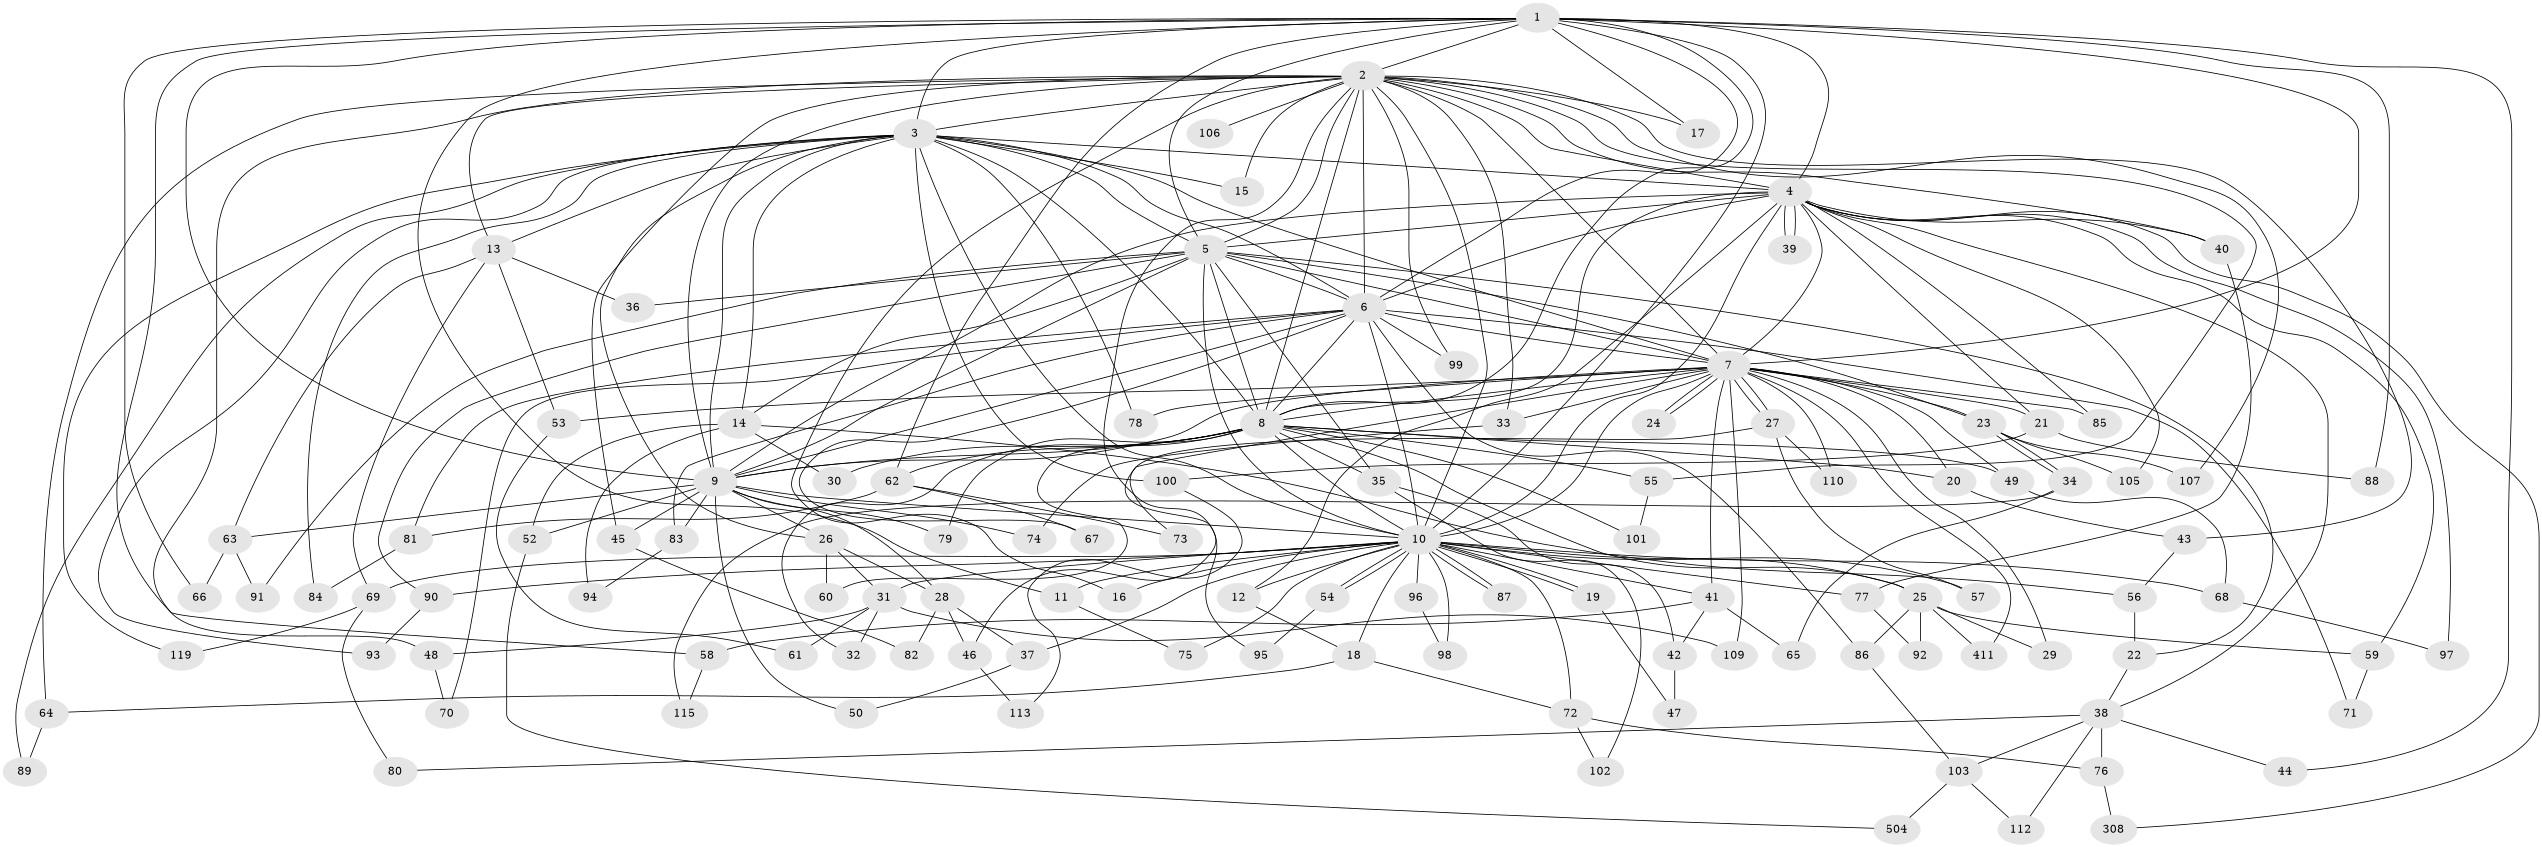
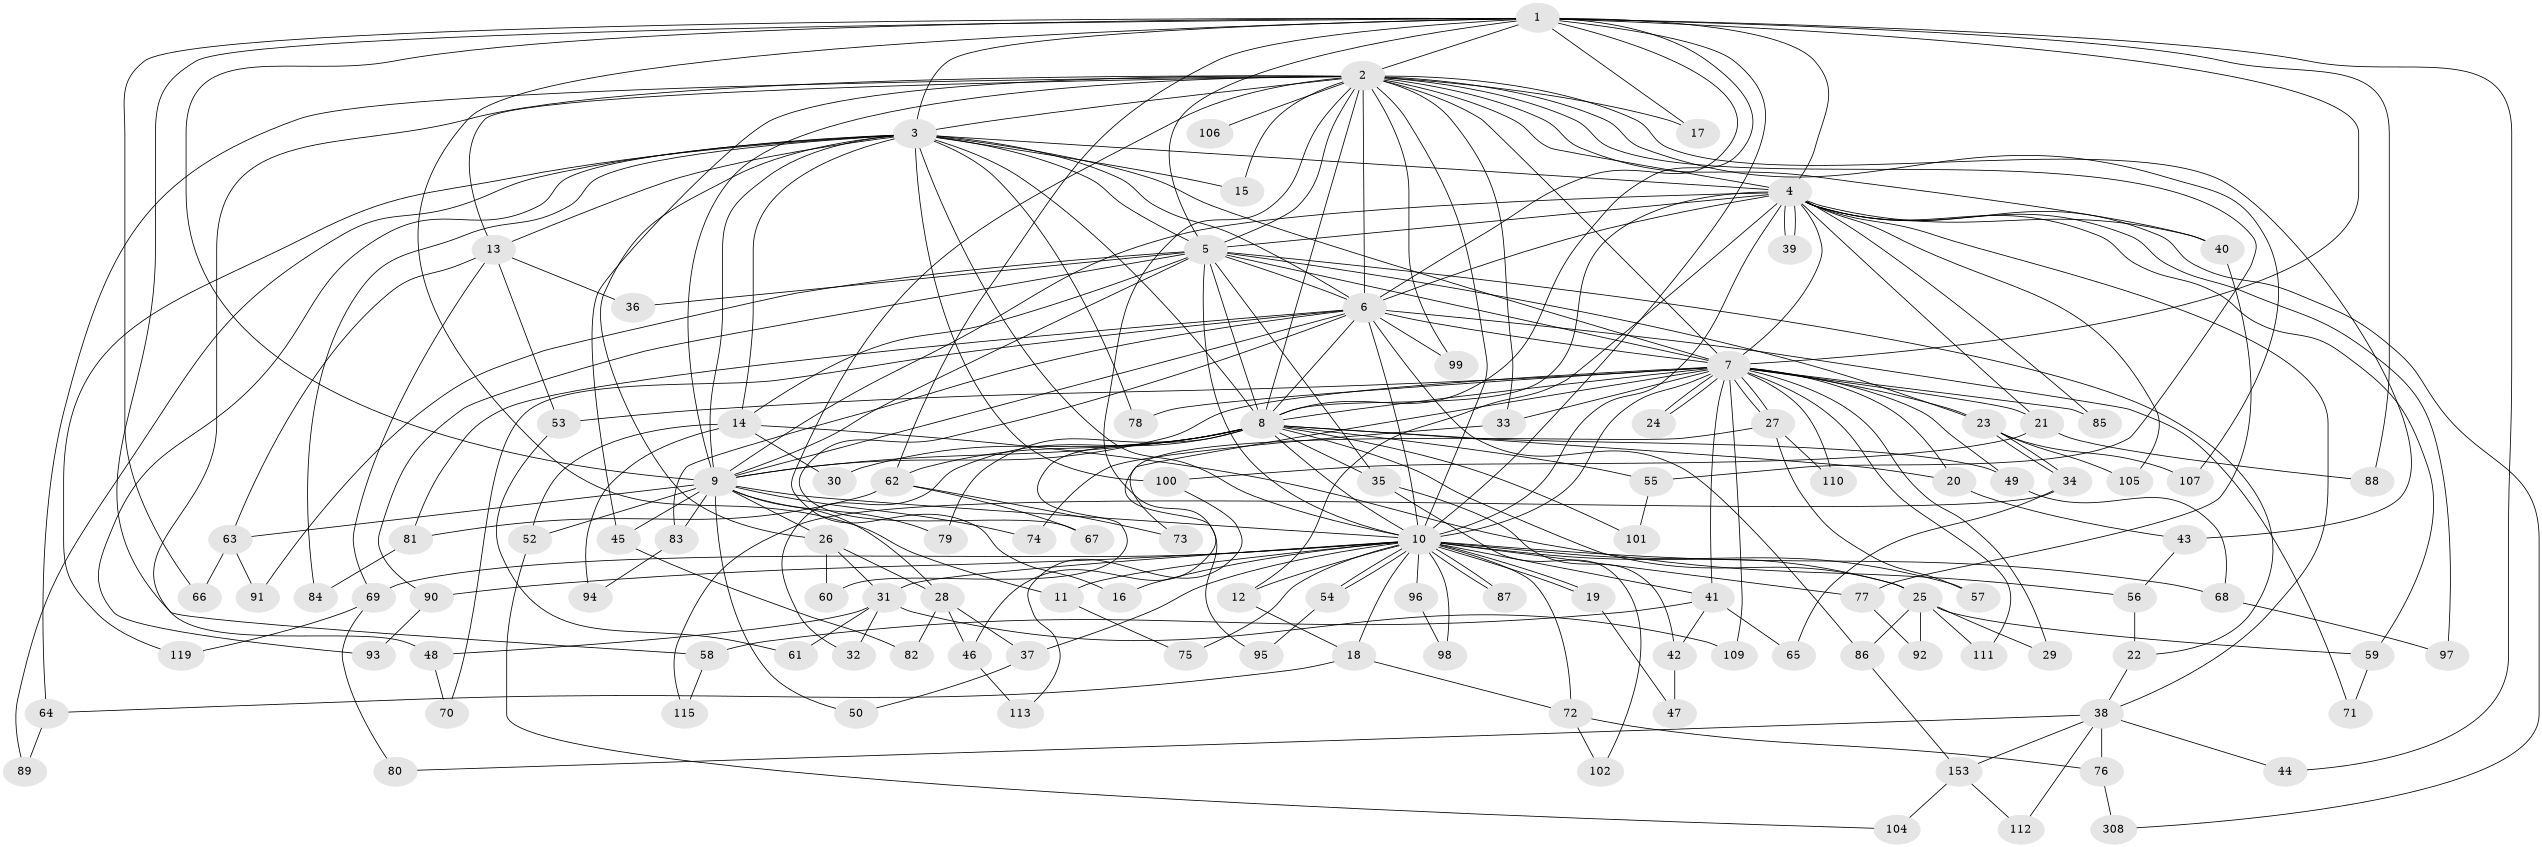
node "411": label "411" -> "111"
node "103": label "103" -> "153"
node "504": label "504" -> "104"
